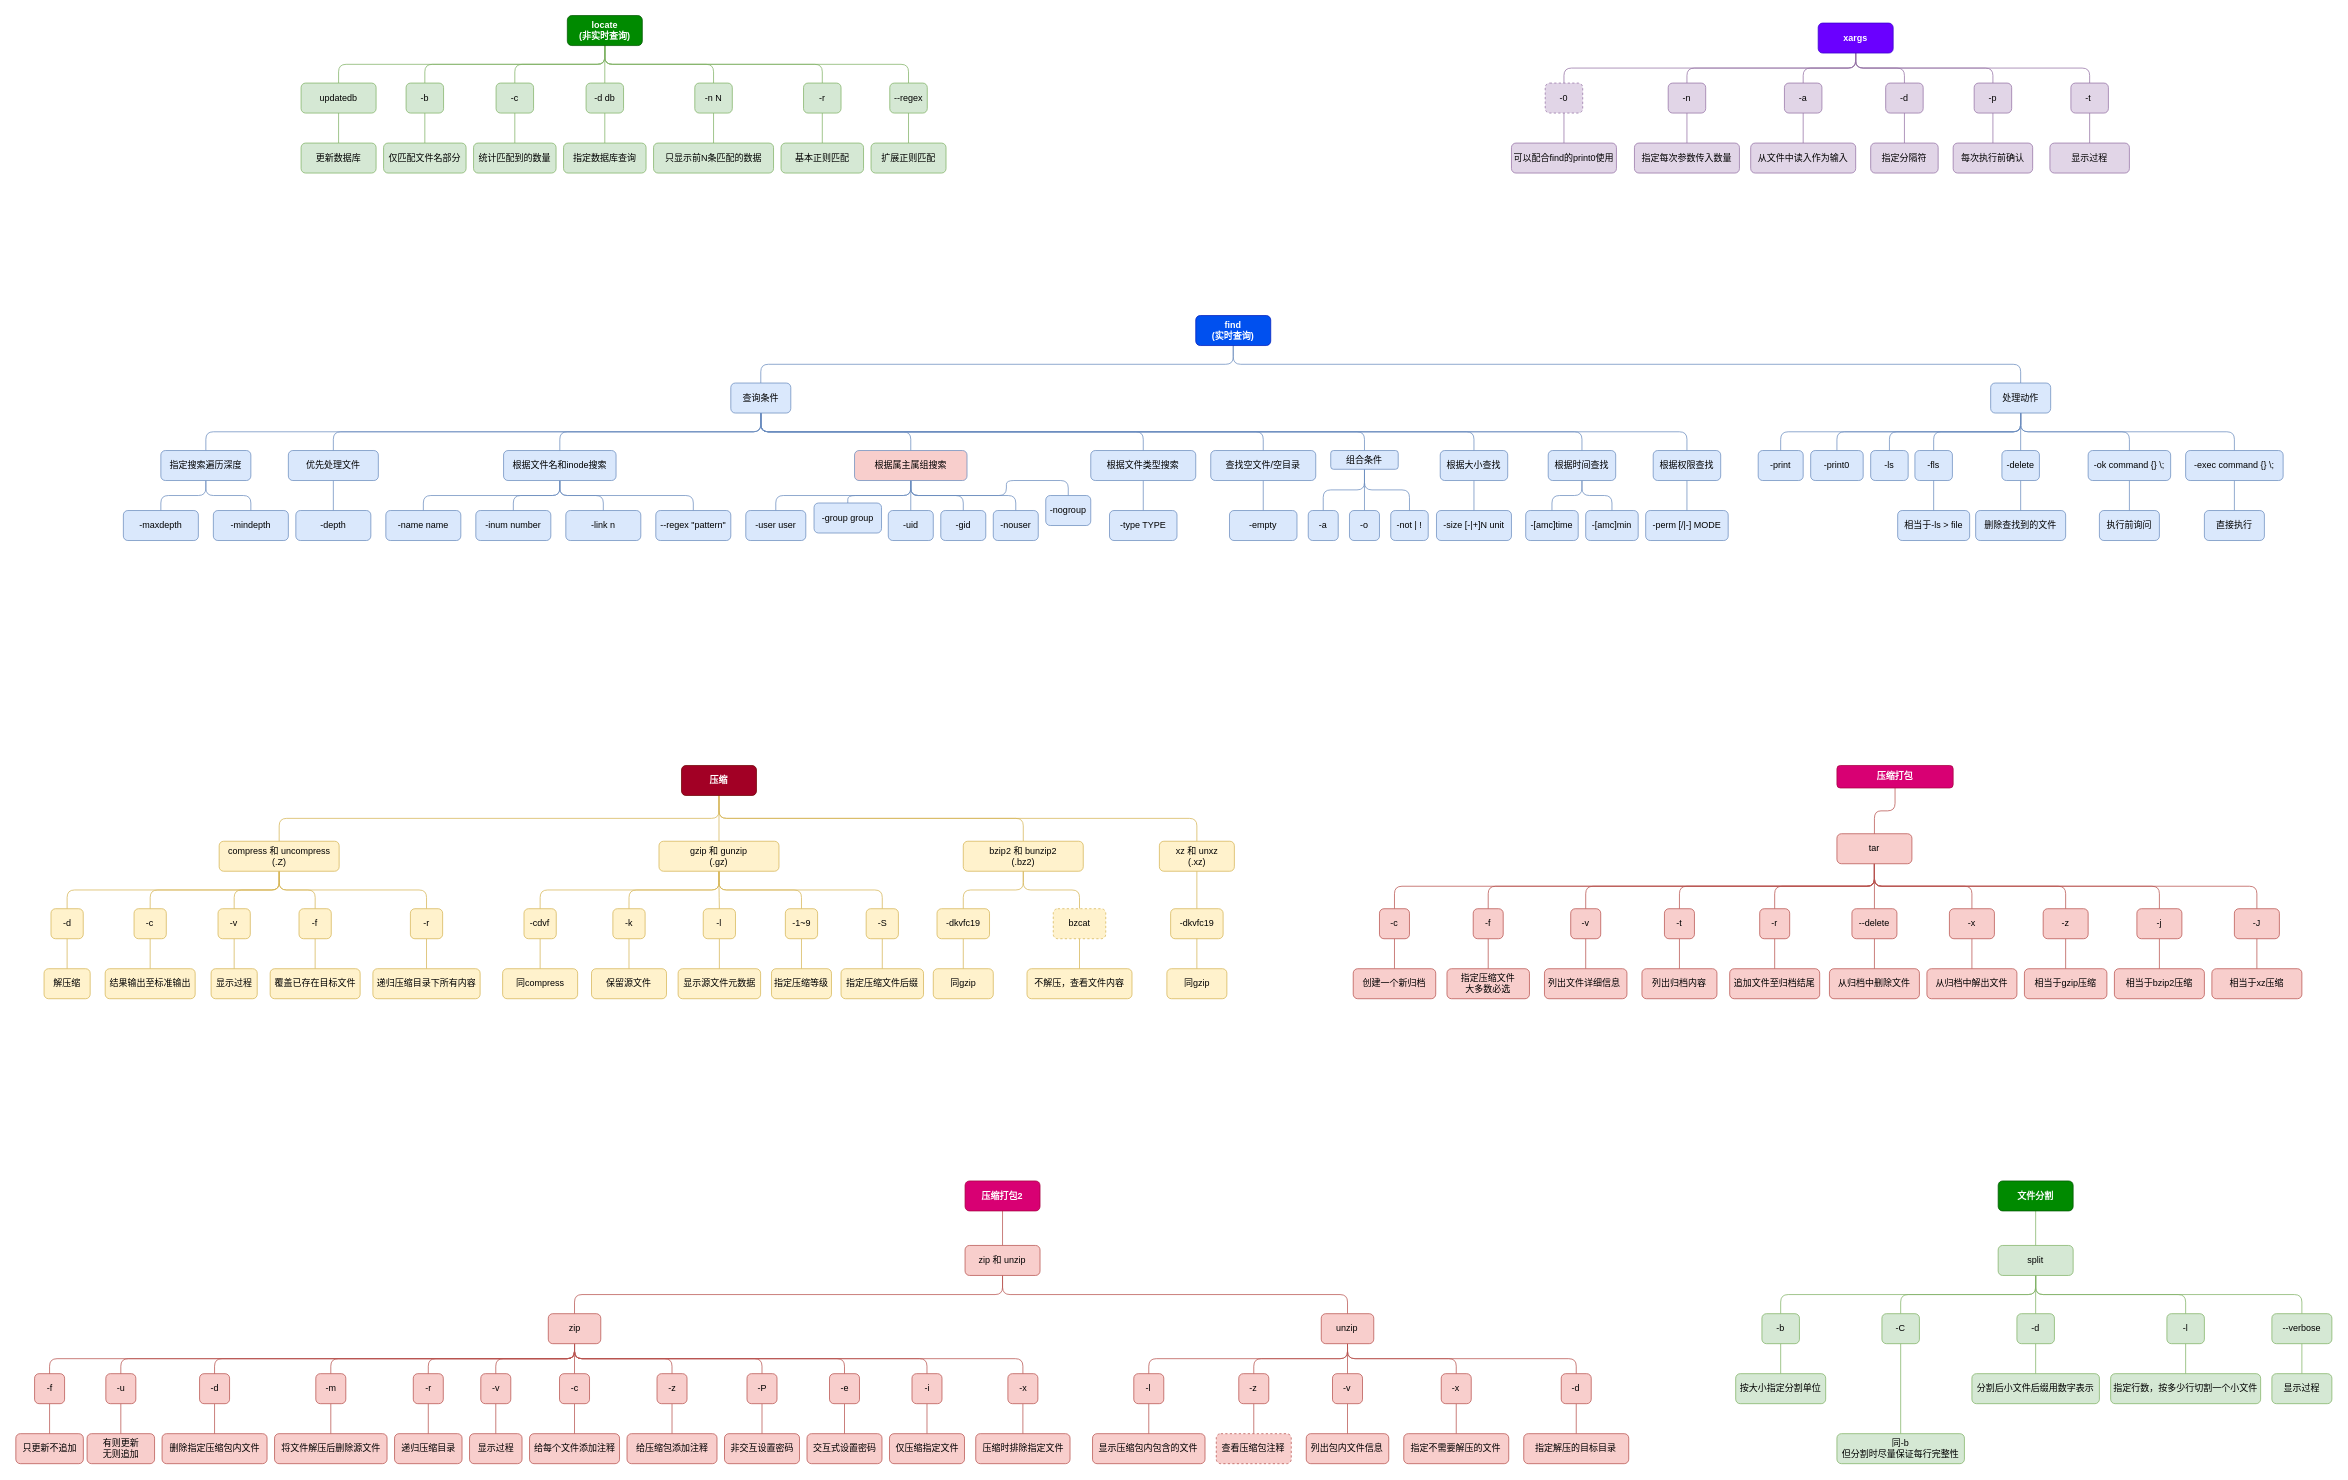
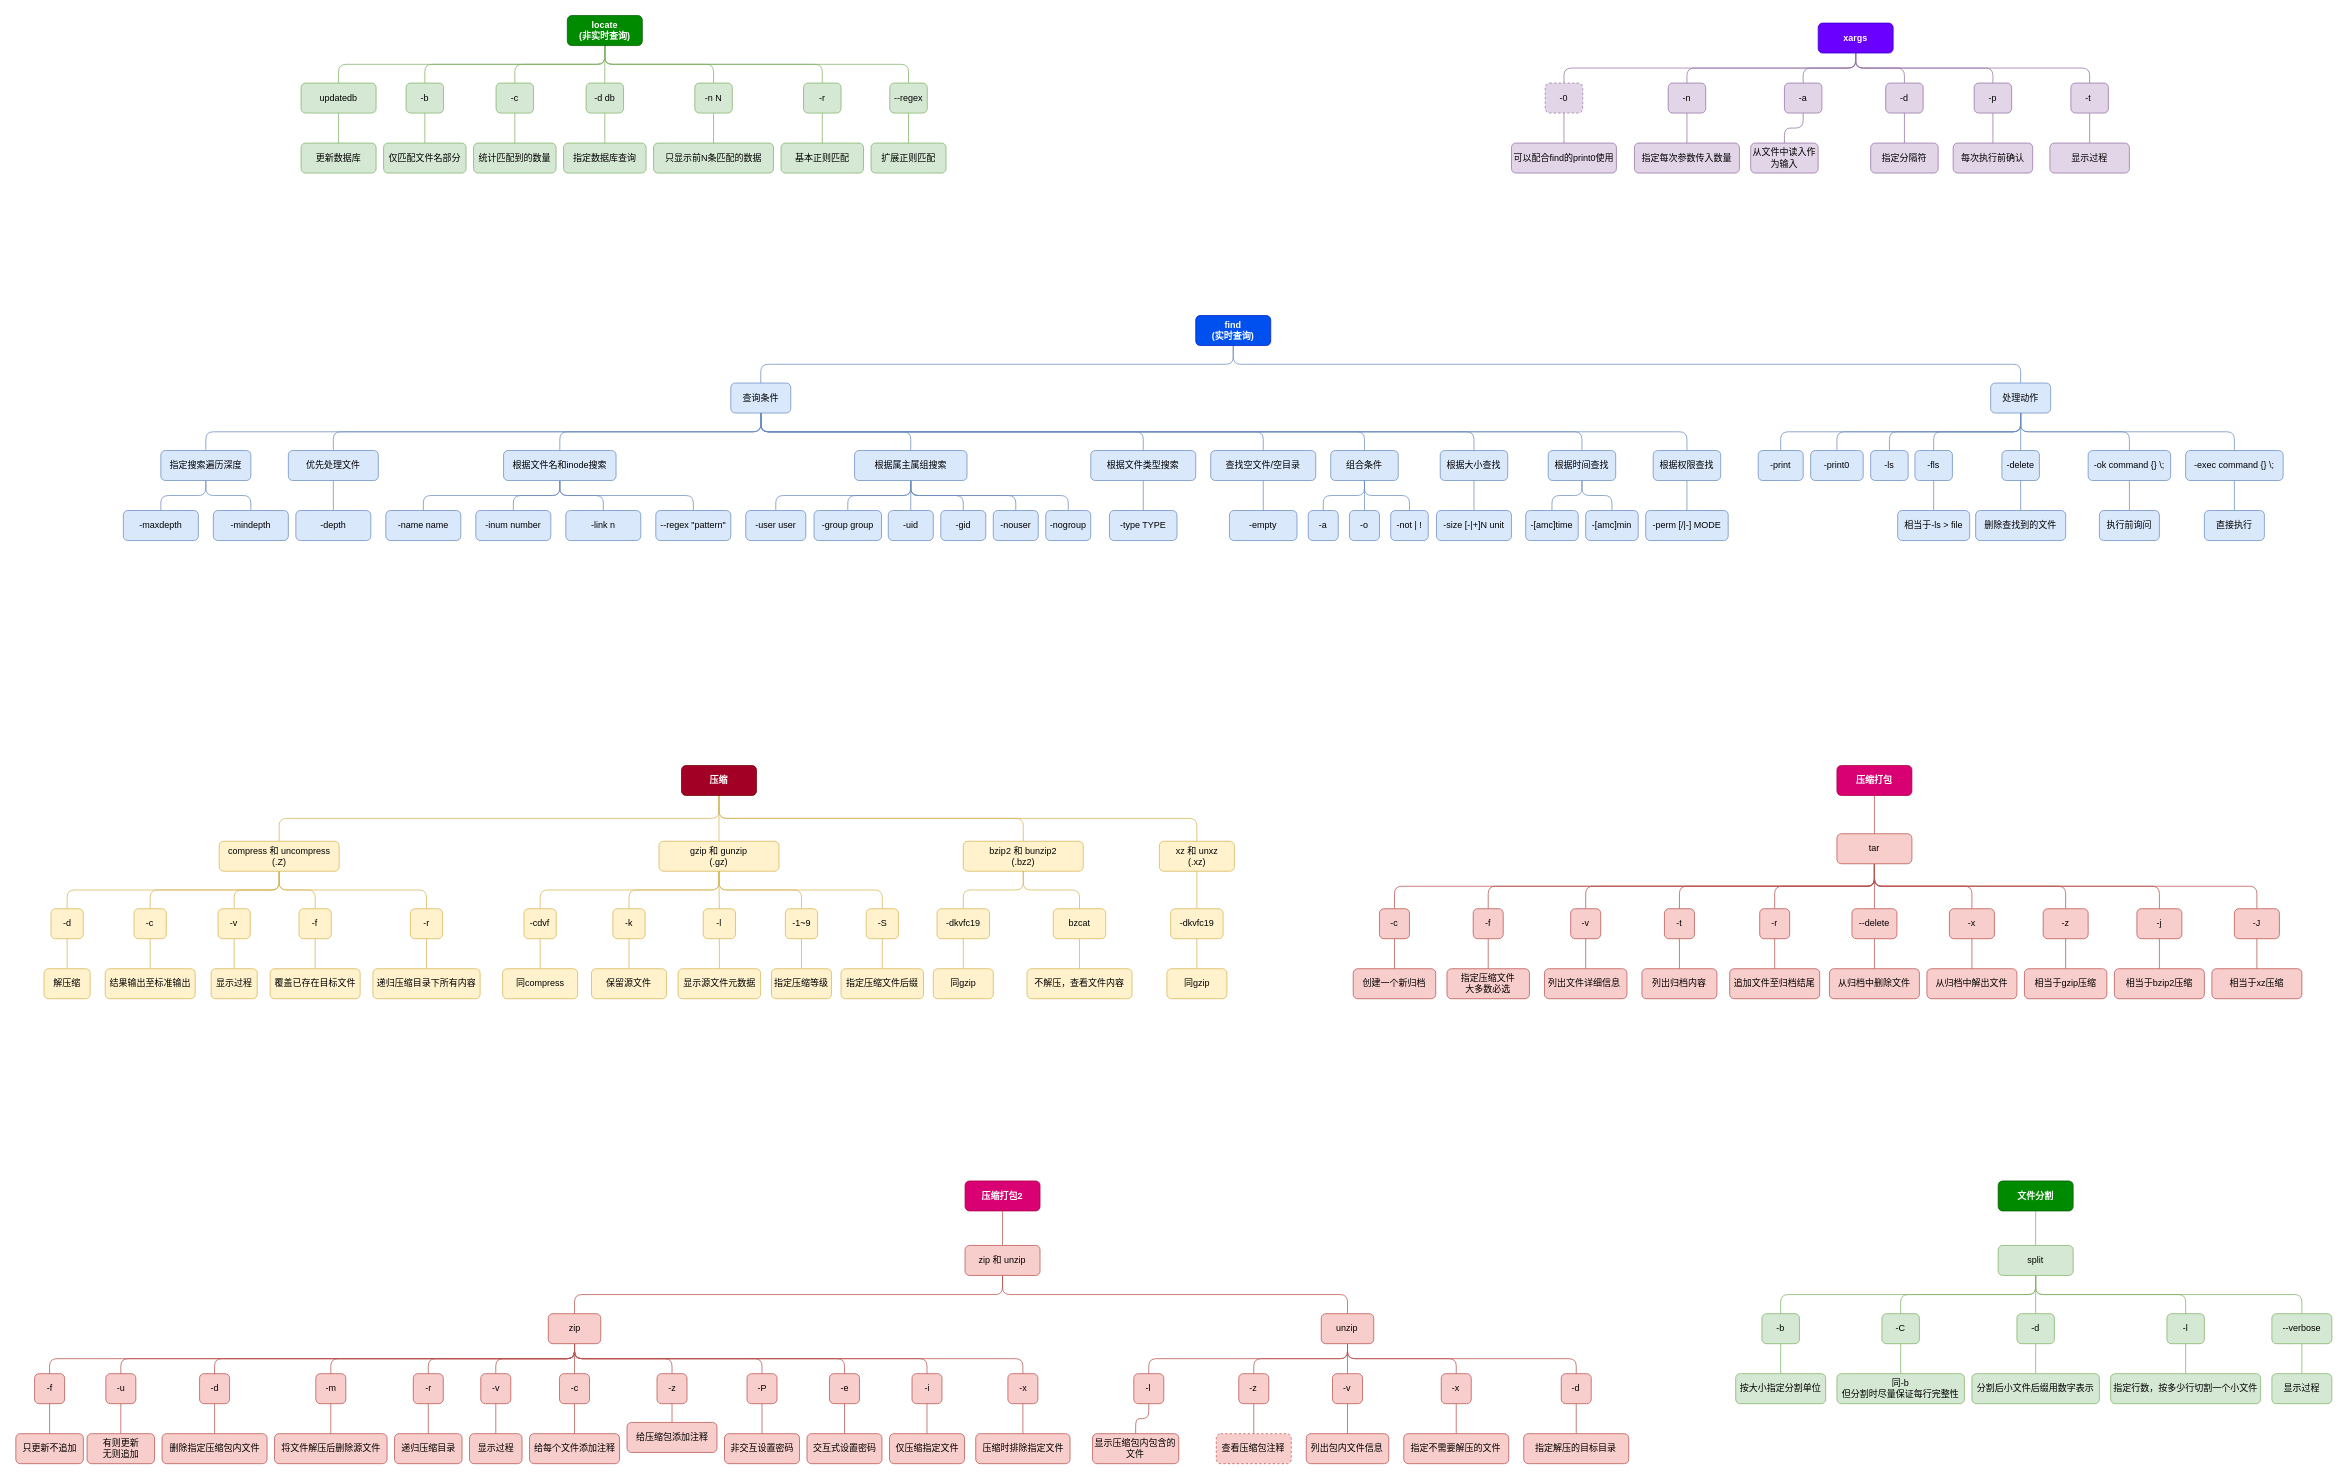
node "从文件中读入作为输入": size 105x30 -> 68x30
node "组合条件": size 68x19 -> 68x30
node "根据属主属组搜索": fillcolor #f8cecc -> #dae8fc
node "-nogroup": moved (1068, 510) -> (1068, 525)
node "-group group": moved (848, 518) -> (848, 525)
node "压缩打包": size 116x23 -> 75x30
node "bzcat": style dashed -> solid
node "给压缩包添加注释": moved (672, 1449) -> (672, 1437)
node "显示压缩包内包含的文件": size 113x30 -> 86x30
node "同-b 但分割时尽量保证每行完整性": moved (1901, 1449) -> (1901, 1389)
